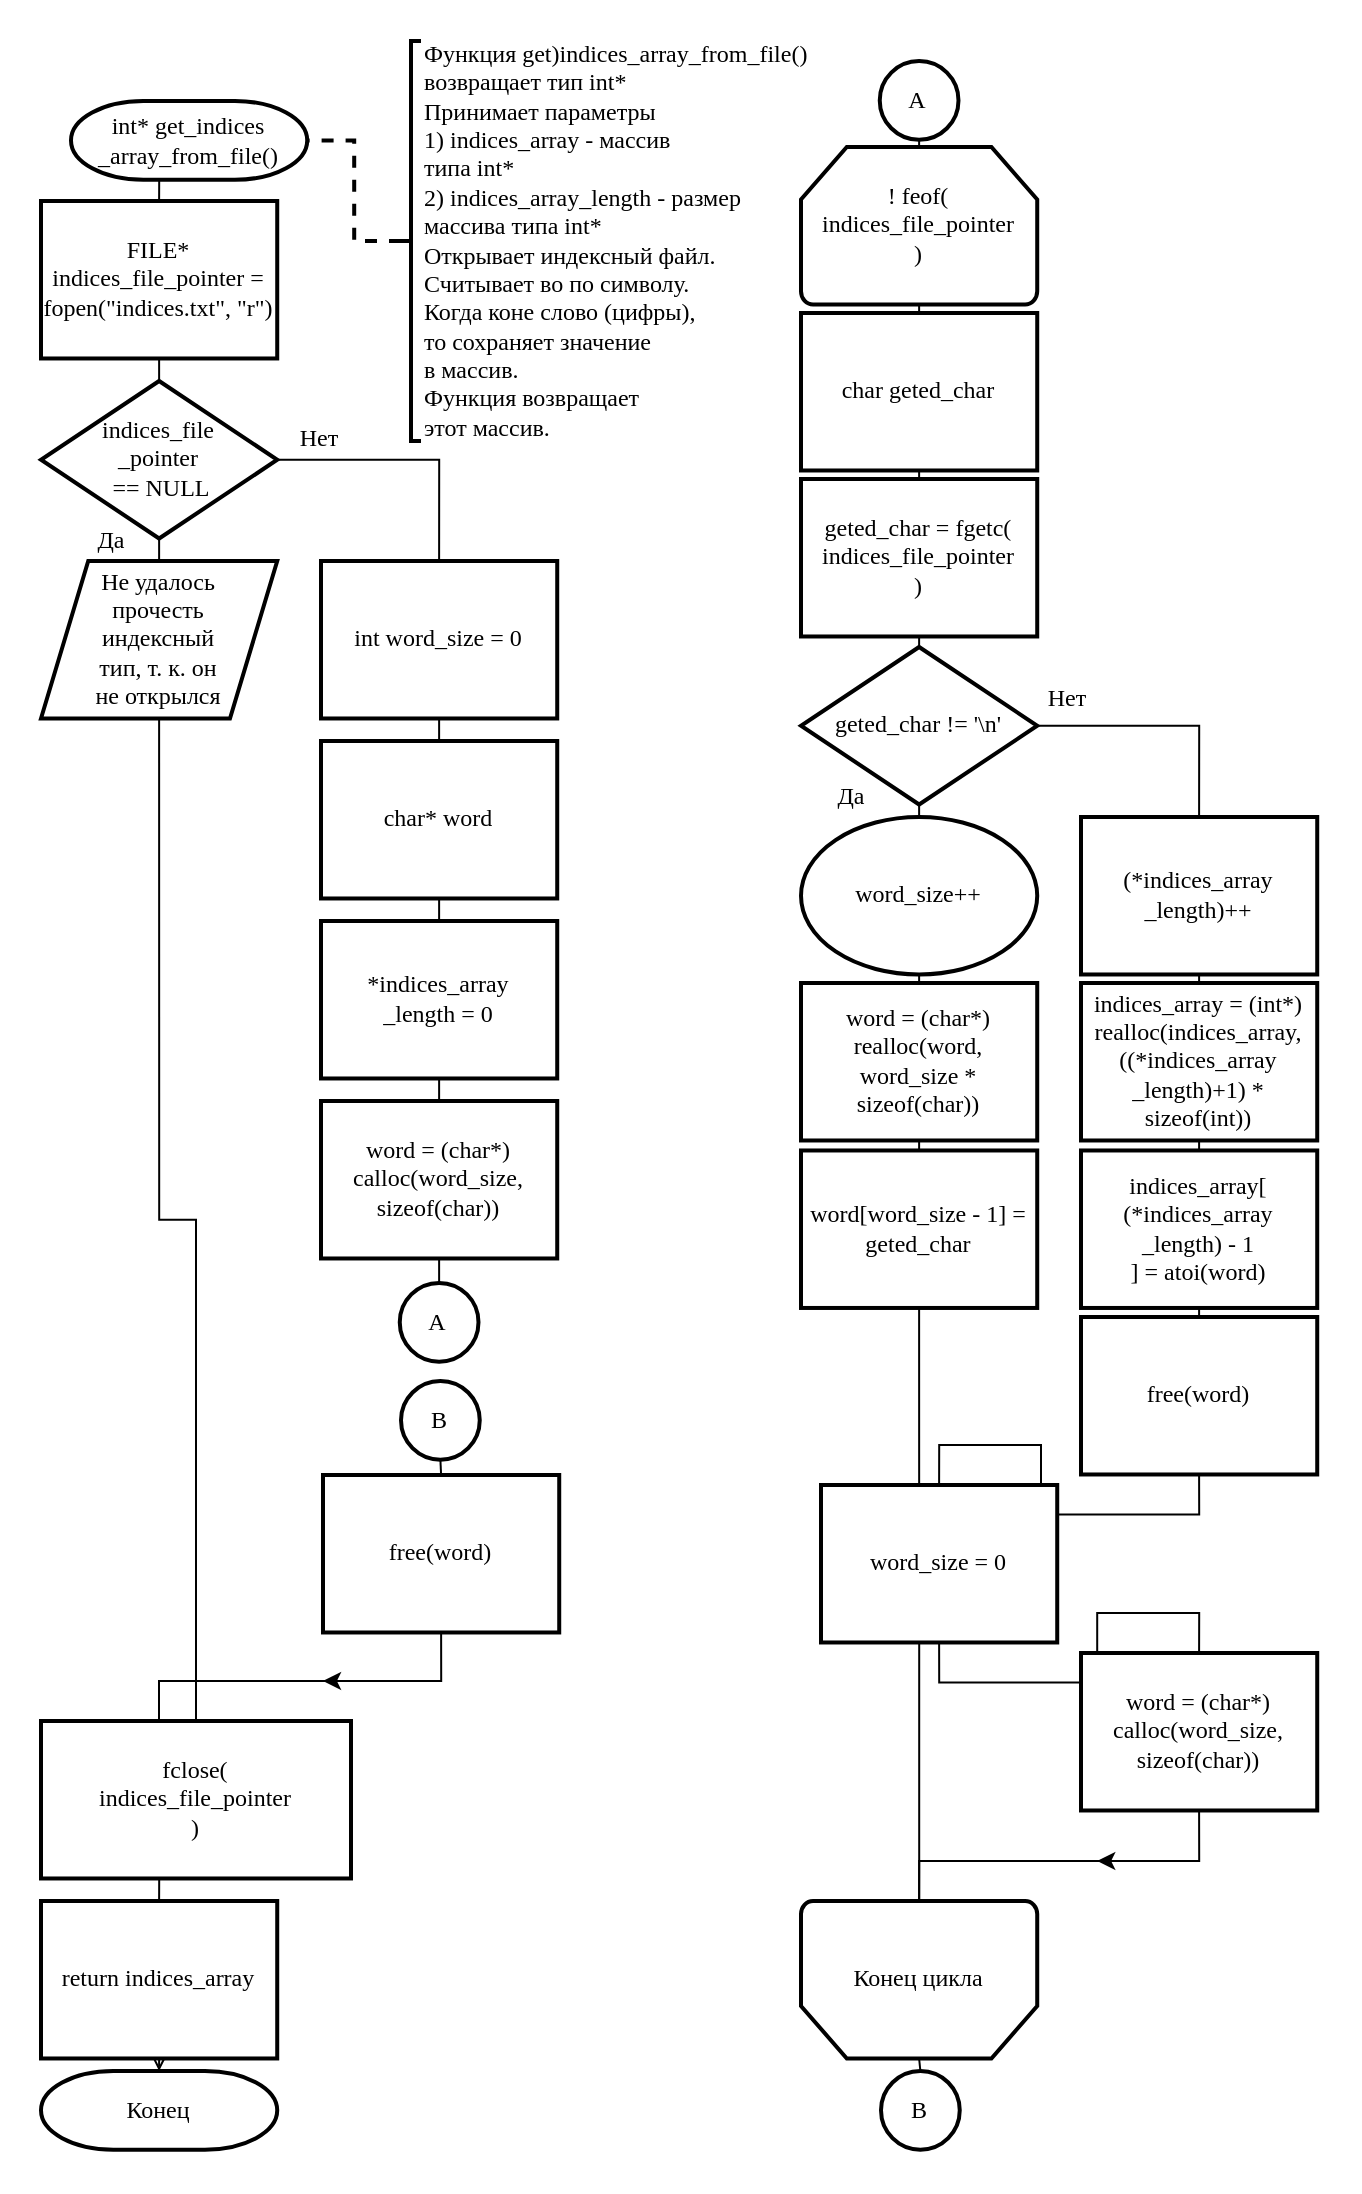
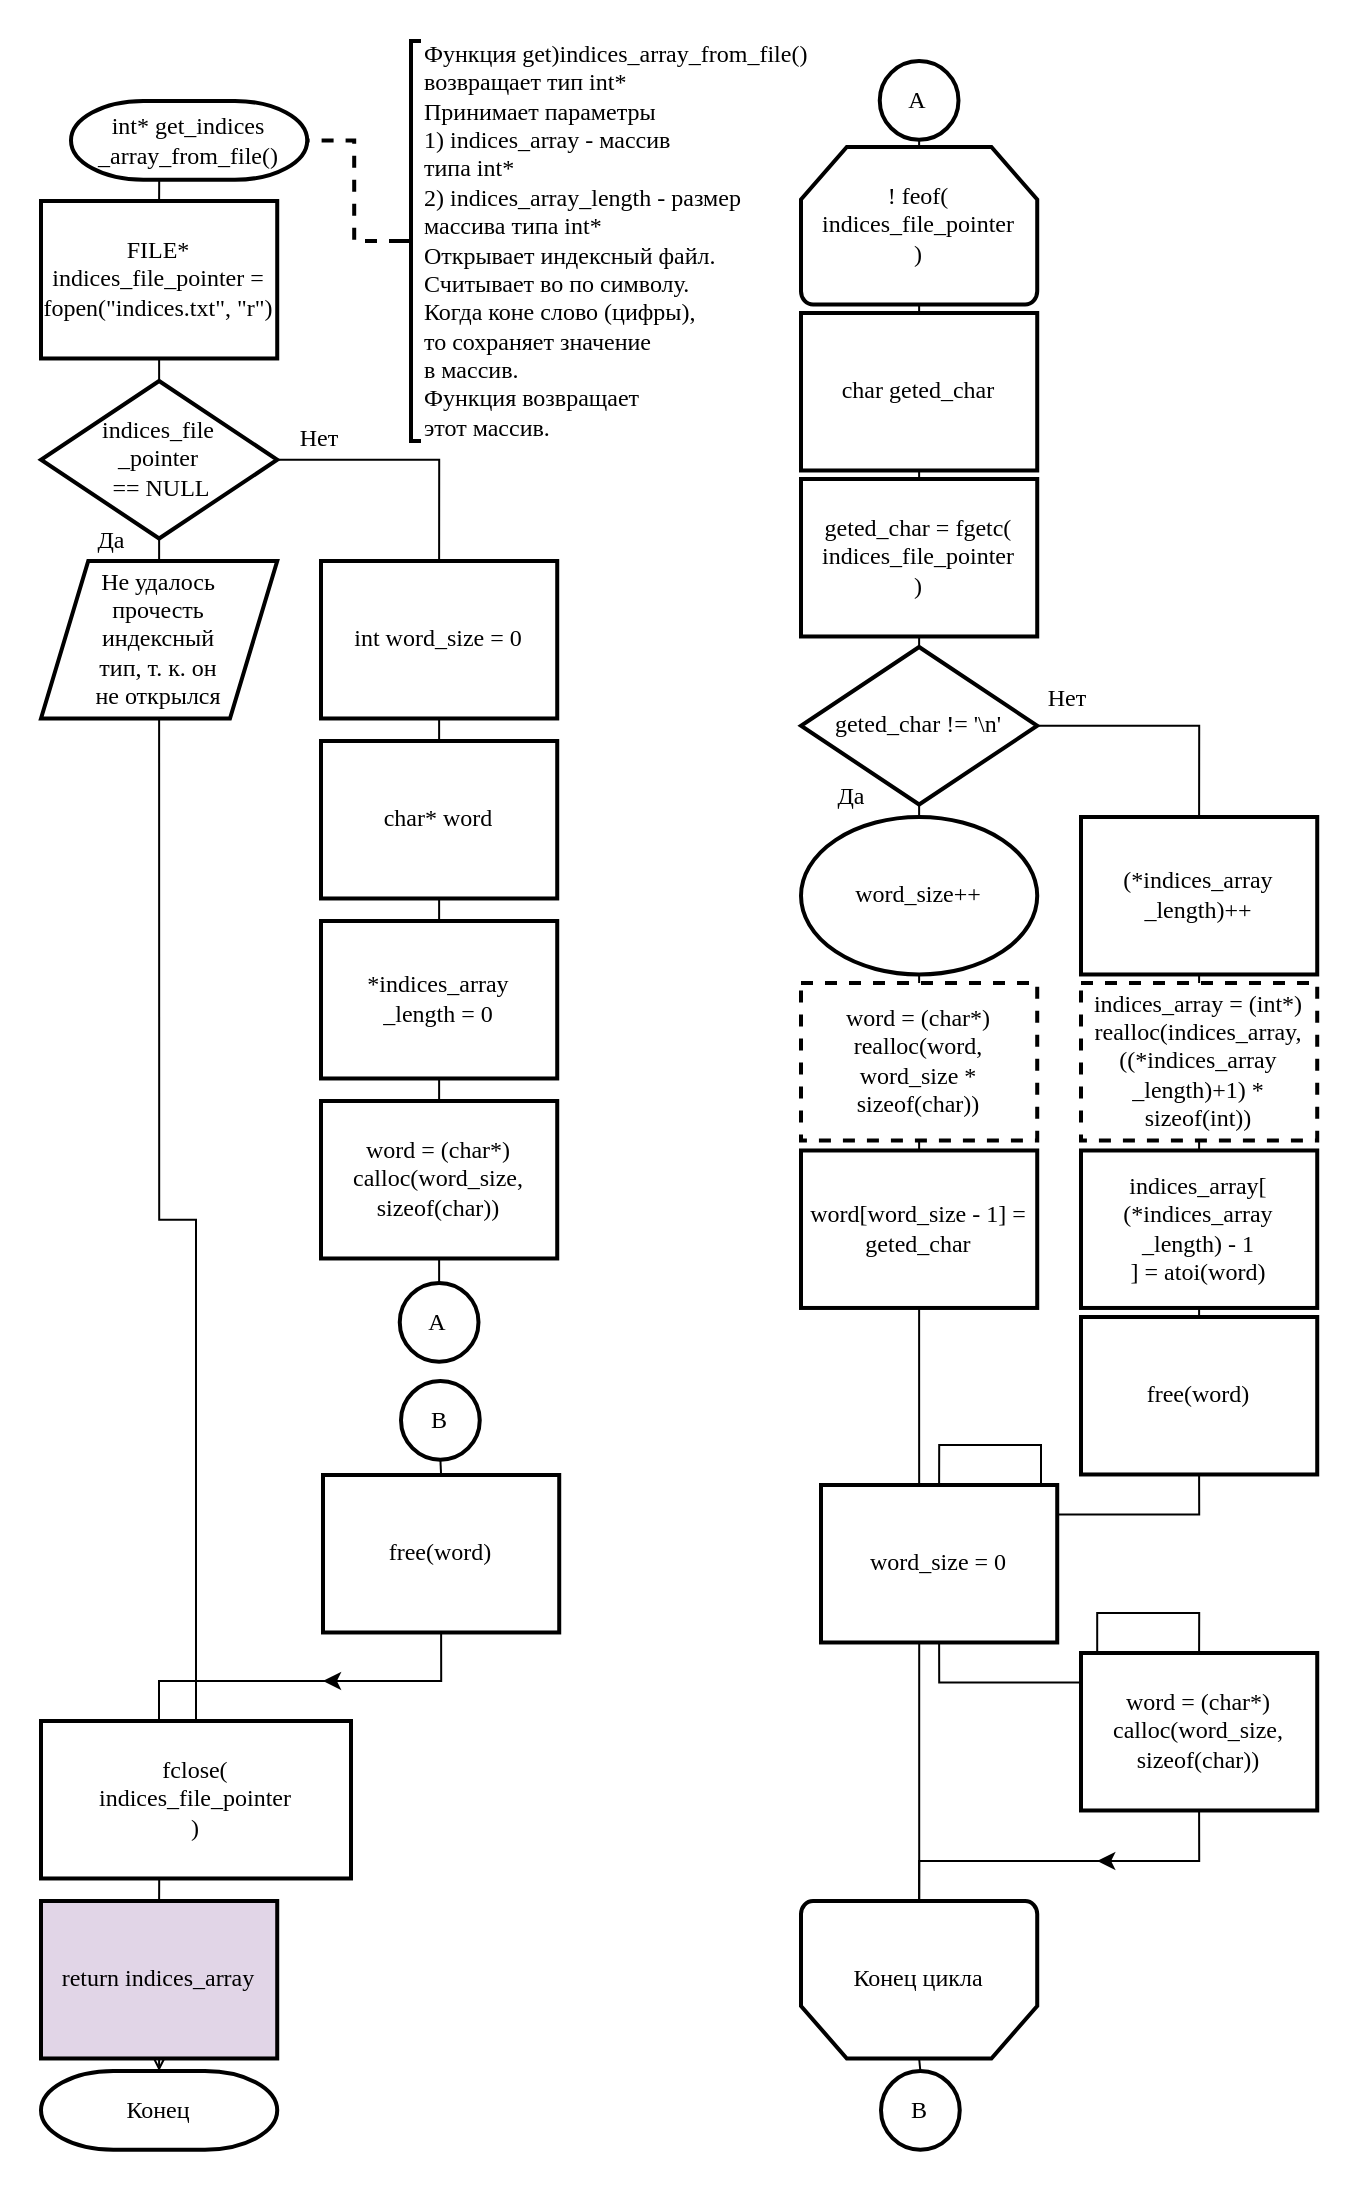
node "word = (char*) realloc(word, word_size * sizeof(char))": style solid -> dashed
node "indices_array = (int*) realloc(indices_array, ((*indices_array _length)+1) * sizeof(int))": style solid -> dashed
node "return indices_array": fillcolor #ffffff -> #e1d5e7
